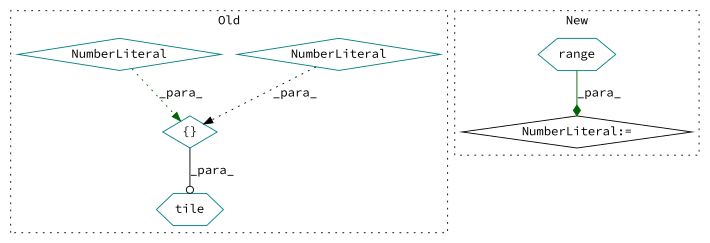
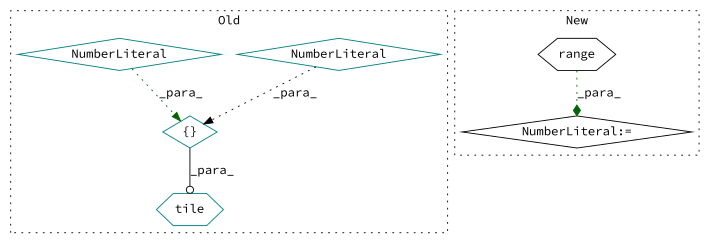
node "range": color teal -> black
edge "range" -> "NumberLiteral:=": style solid -> dotted
